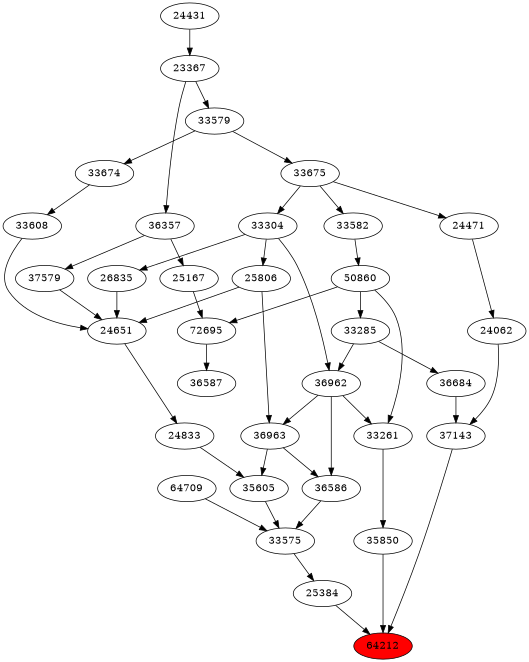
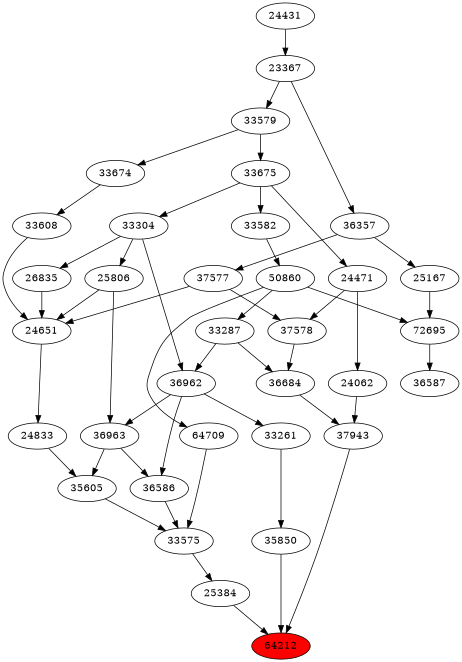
node "37579": label "37579" -> "37577"
node "37578": added
node "33285": label "33285" -> "33287"
edge "50860" -> "33261": now "50860" -> "64709"
node "37143": label "37143" -> "37943"
